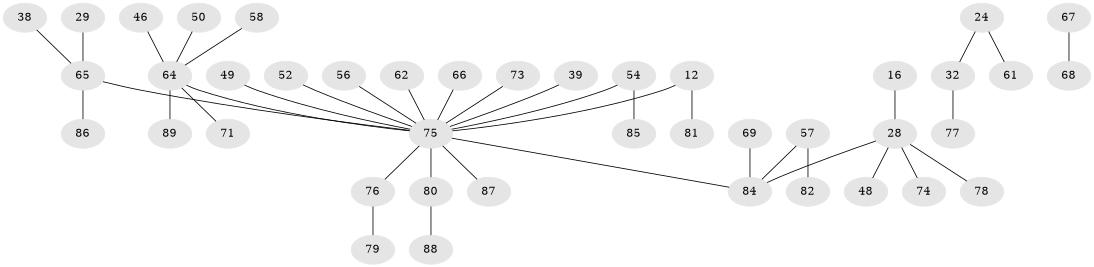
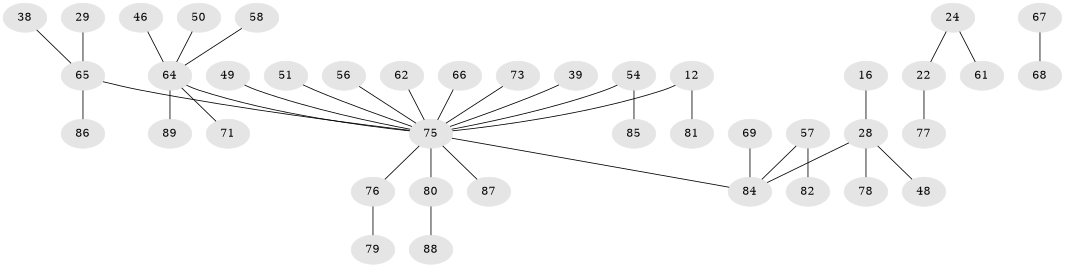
node "52": label "52" -> "51"
node "32": label "32" -> "22"
node "74": removed
